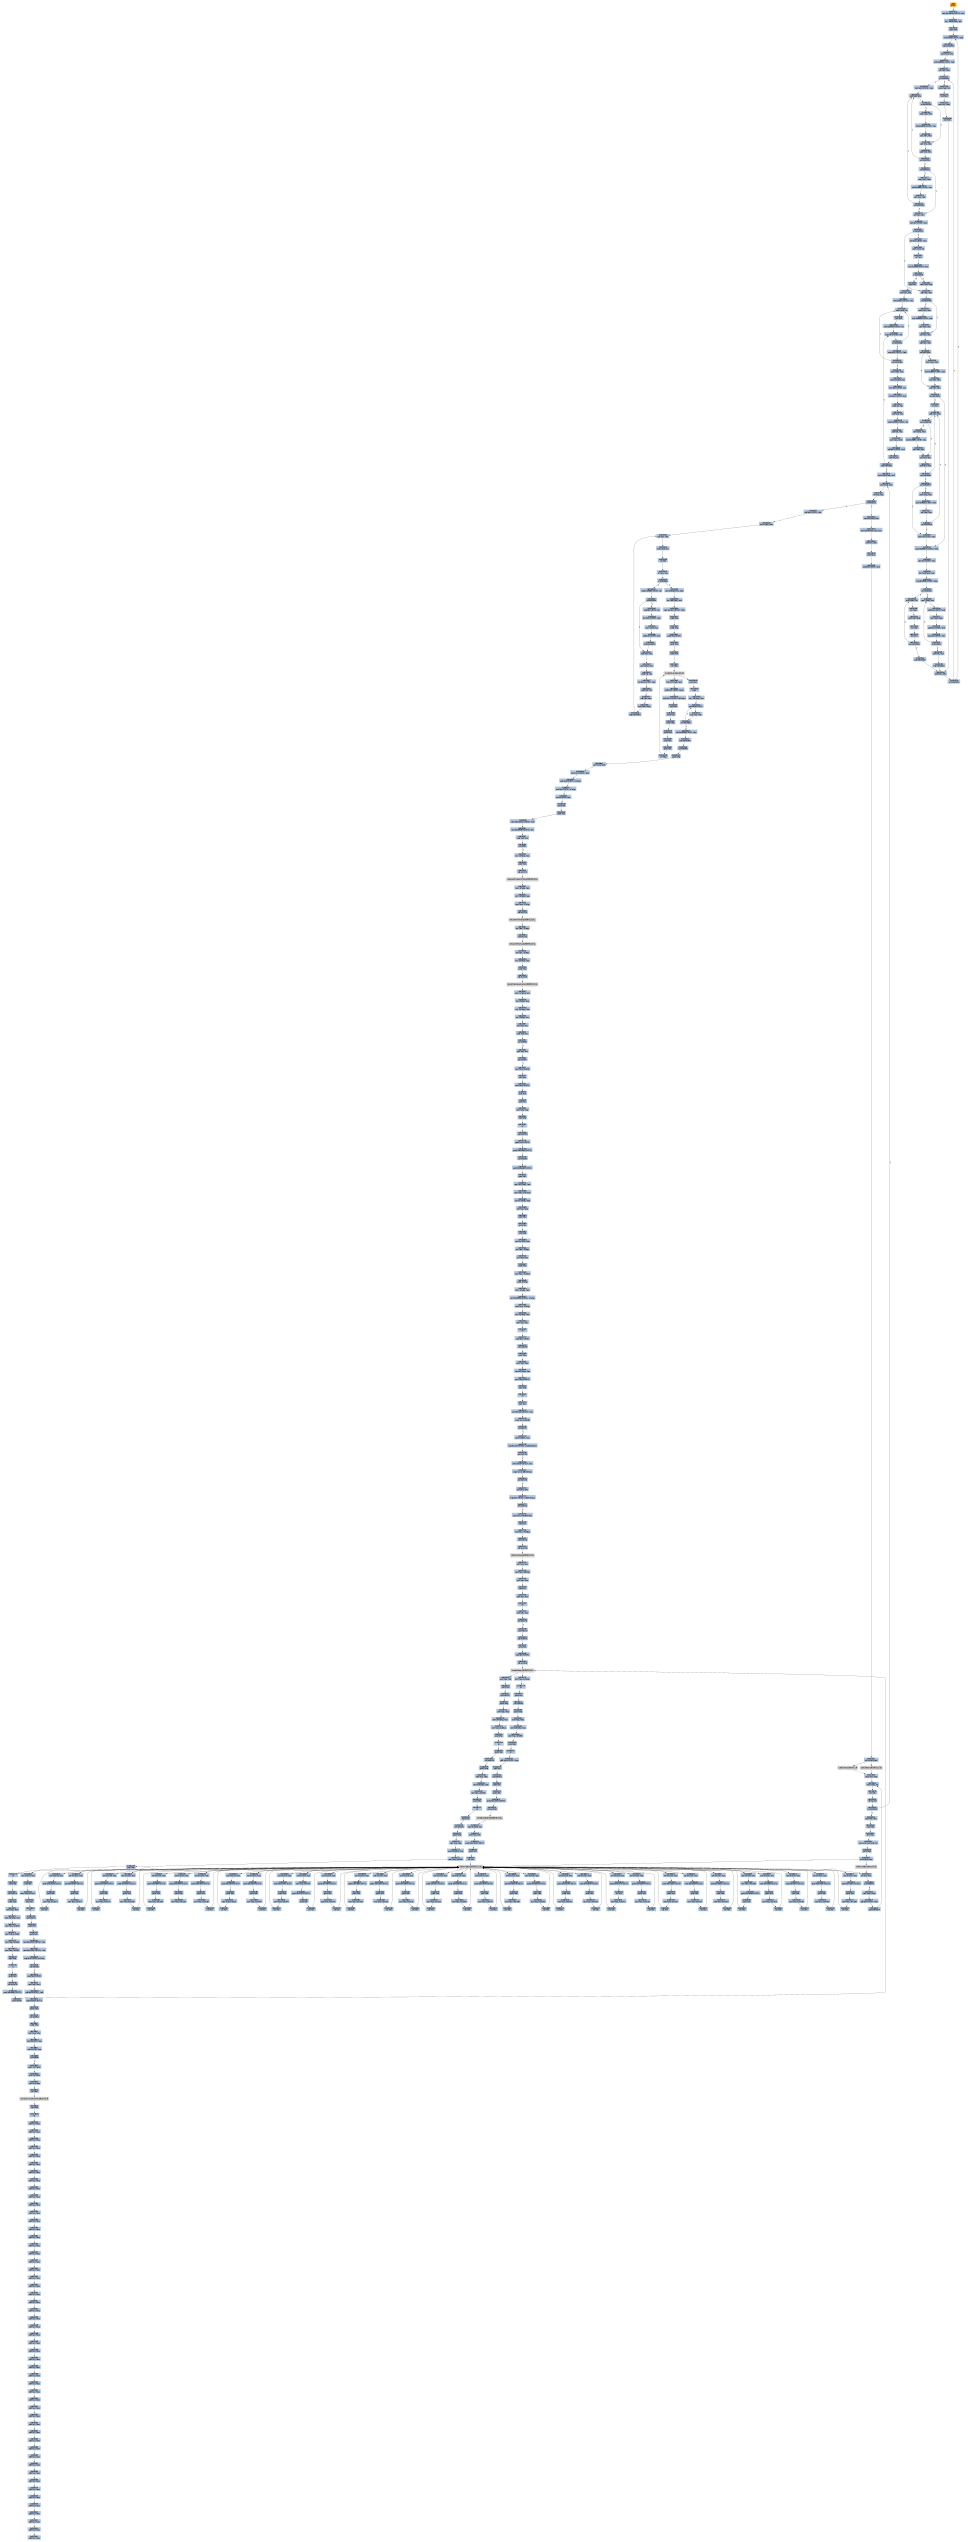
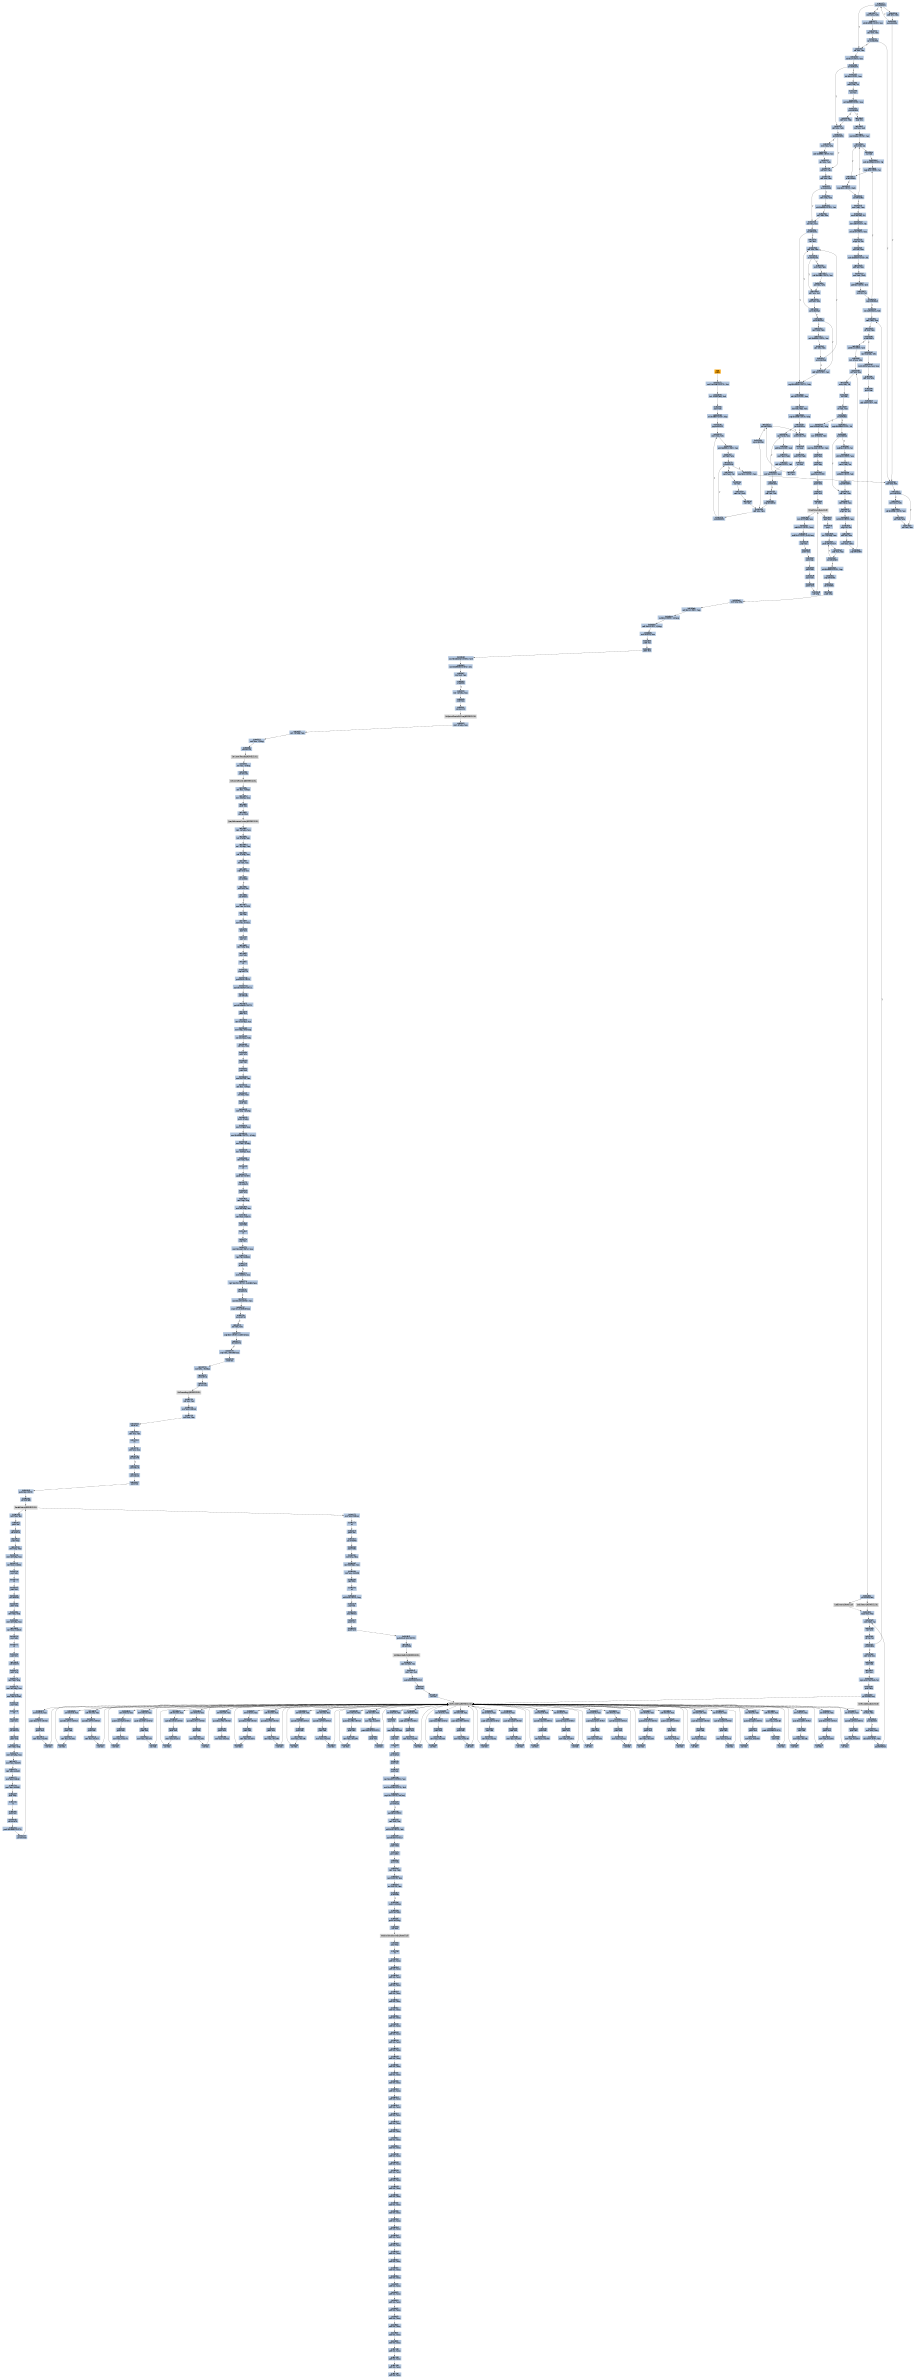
edge "0x0042856b adcl %eax, %eax" -> "0x0042856d addl %ebx, %ebx": now "0x00428571 jne 0x0042857c" -> "0x0042856d addl %ebx, %ebx"
edge "0x00428550 jne 0x00428559" -> "0x0042853d orl $0xffffffff<UINT8>, %ebp": now "0x00428550 jne 0x00428559" -> "0x00428552 movl (%esi), %ebx"
edge "0x004285f9 ja 0x004285ec" -> "0x004285ec movl (%edx), %eax": now "0x004285f6 subl $0x4<UINT8>, %ecx" -> "0x004285ec movl (%edx), %eax"
node "0x00408e32 fec %edi": label "0x00408e32 fec %edi" -> "0x00408e32 pushl %edi"
